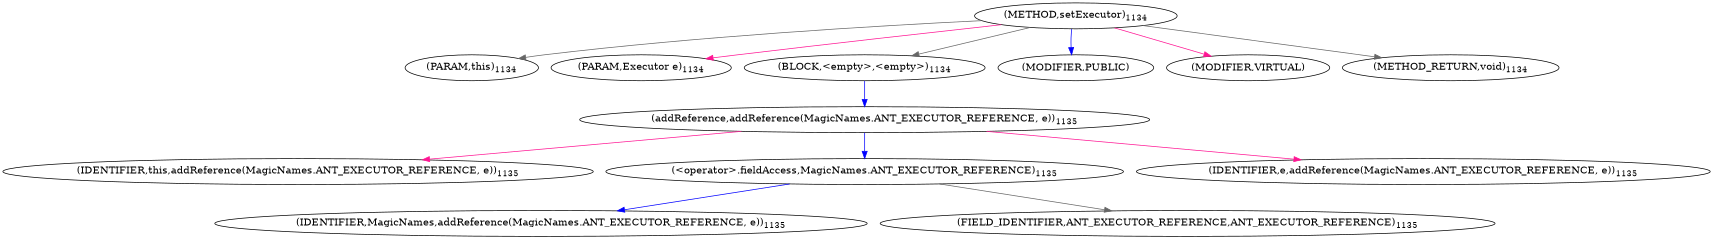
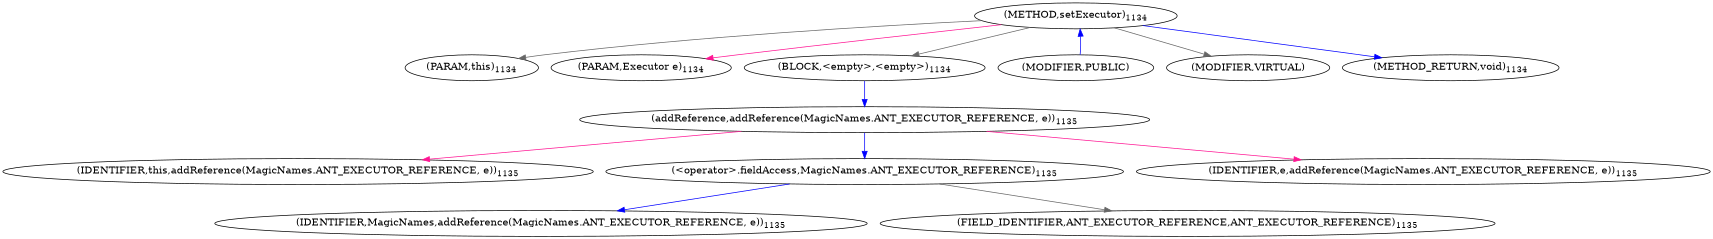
edge "(METHOD,setExecutor)" -> "(MODIFIER,PUBLIC)": reversed
edge "(METHOD,setExecutor)" -> "(MODIFIER,VIRTUAL)": color deeppink -> gray40
edge "(METHOD,setExecutor)" -> "(METHOD_RETURN,void)": color gray40 -> blue
